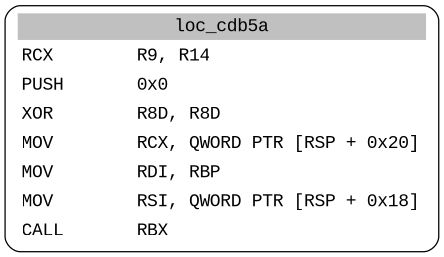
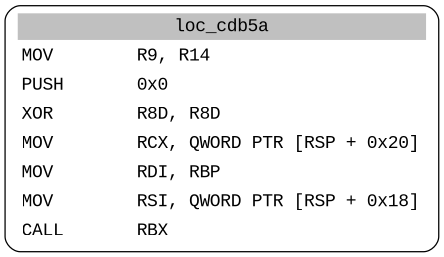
node "loc_cdb5a": text "RCX        R9, R14" -> "MOV        R9, R14"
